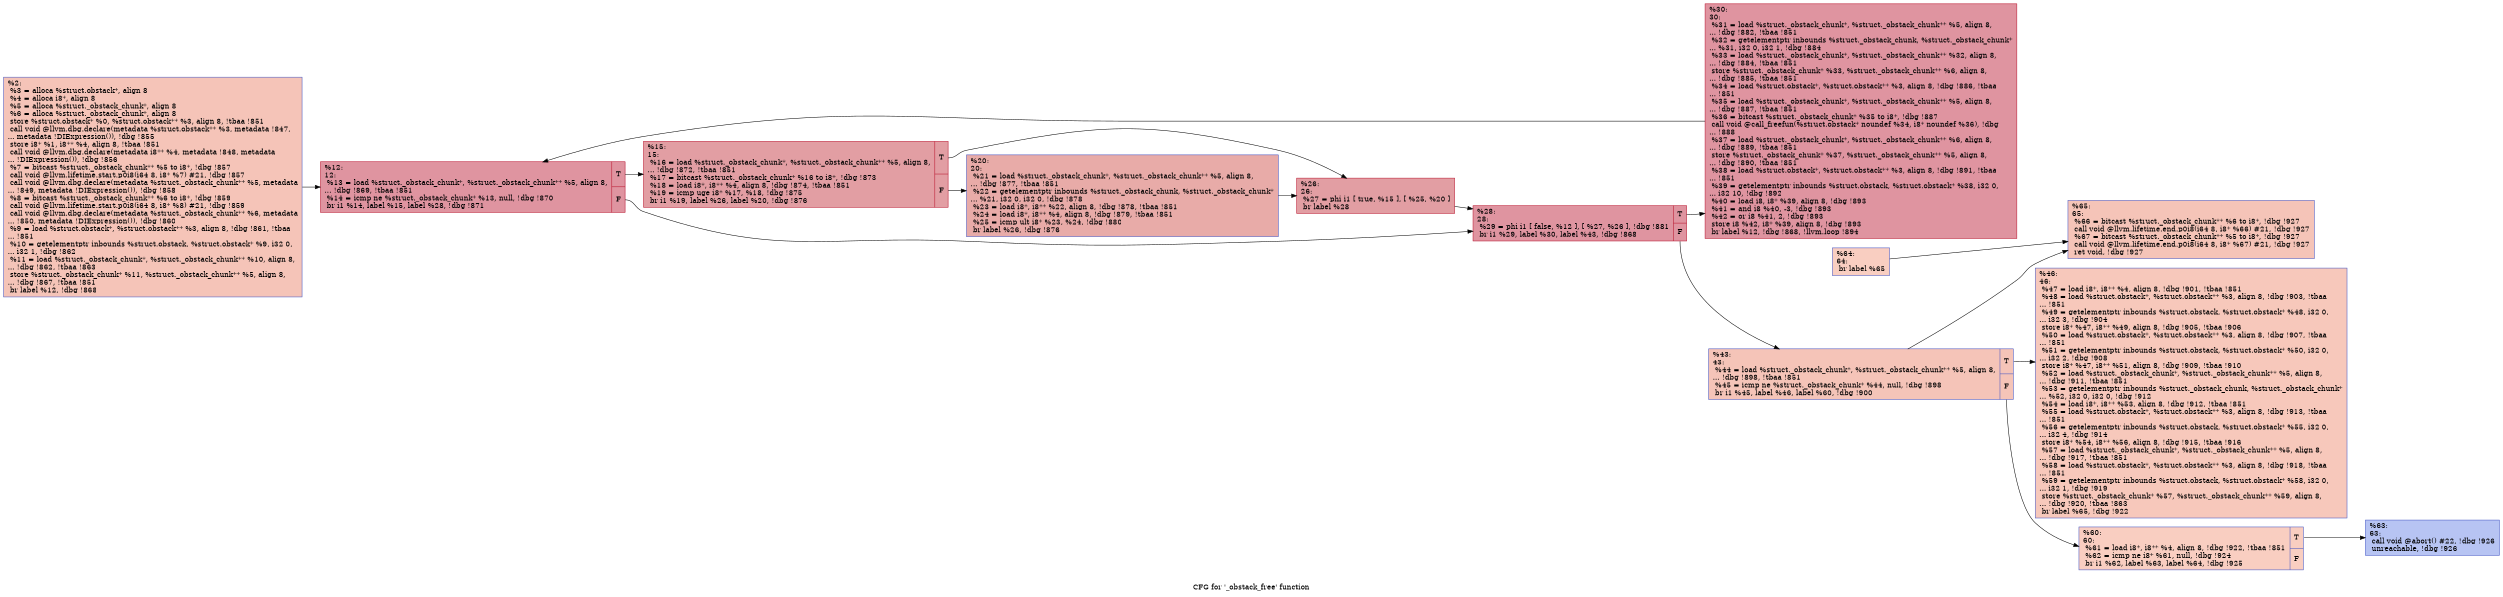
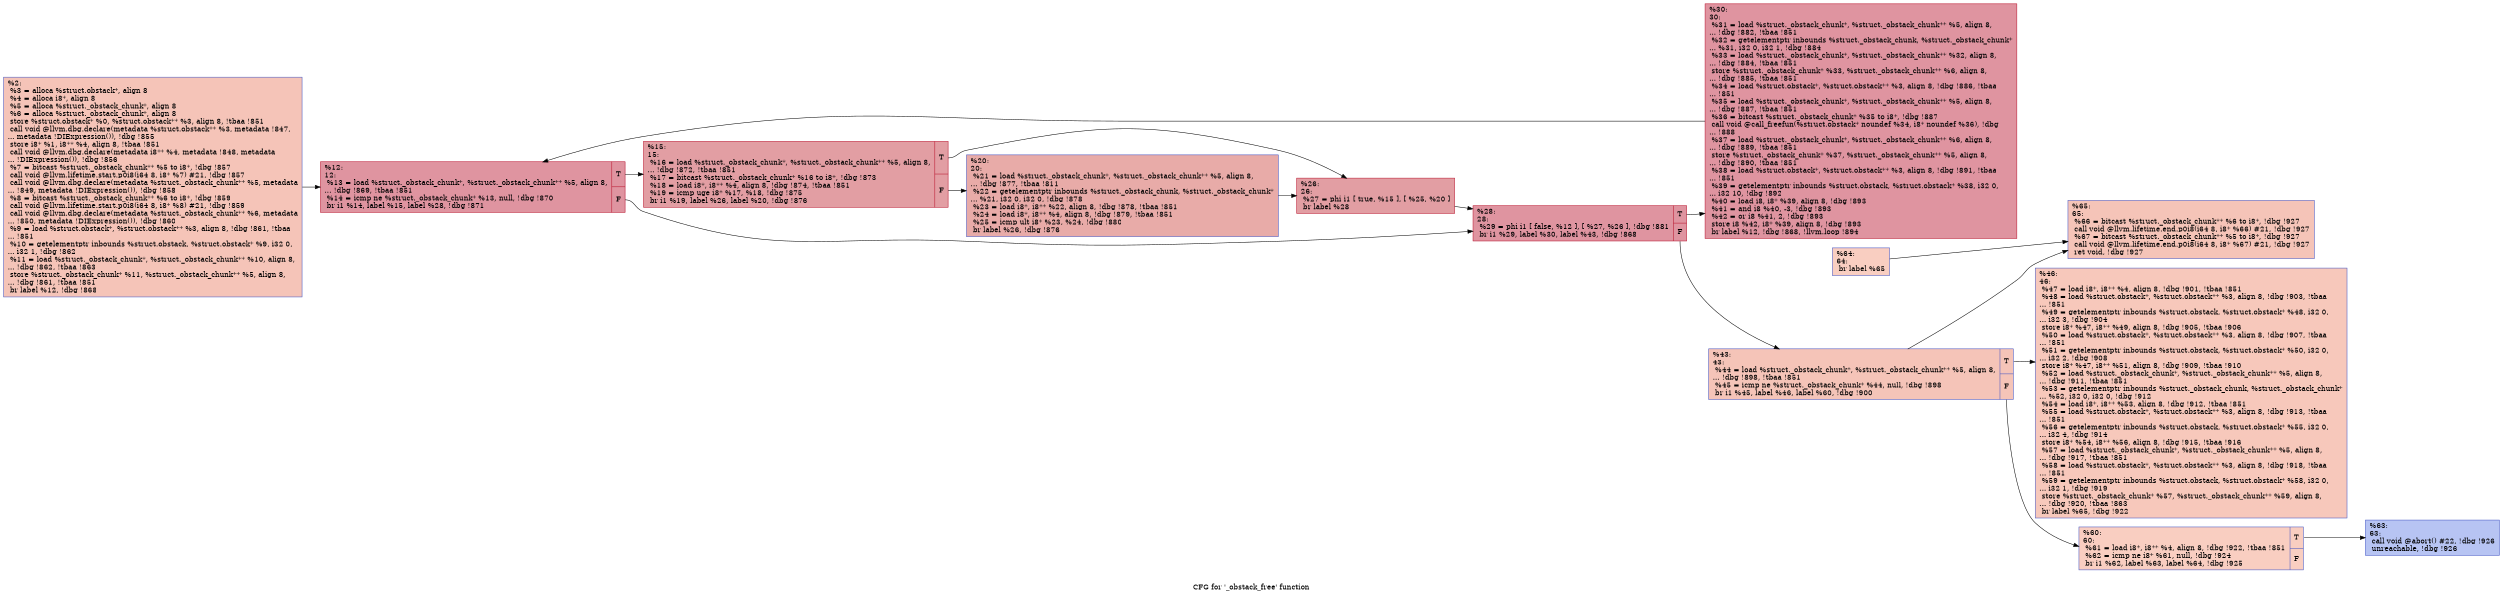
node "%20:": text "... !dbg !877, !tbaa !851" -> "... !dbg !877, !tbaa !811"
node "%2:": text "... !dbg !867, !tbaa !851" -> "... !dbg !861, !tbaa !851"
